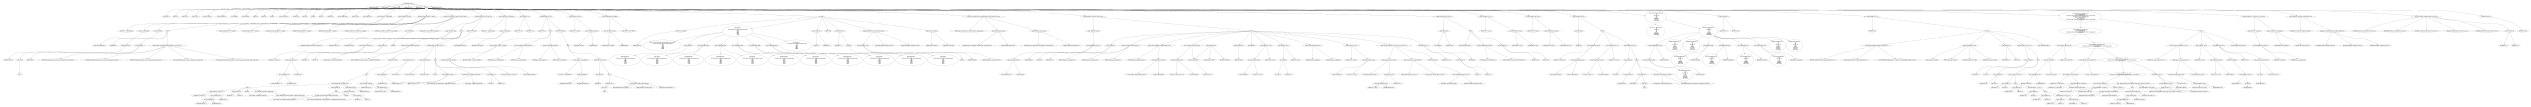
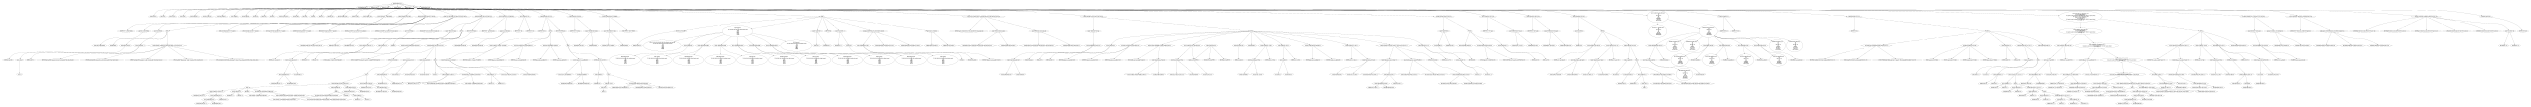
node "(LOCAL,v14: hostapd_iface *)": added
